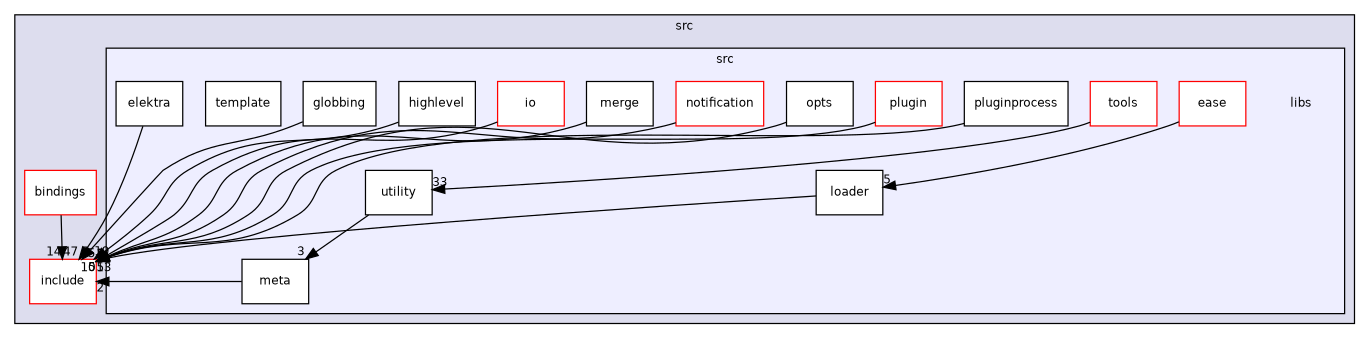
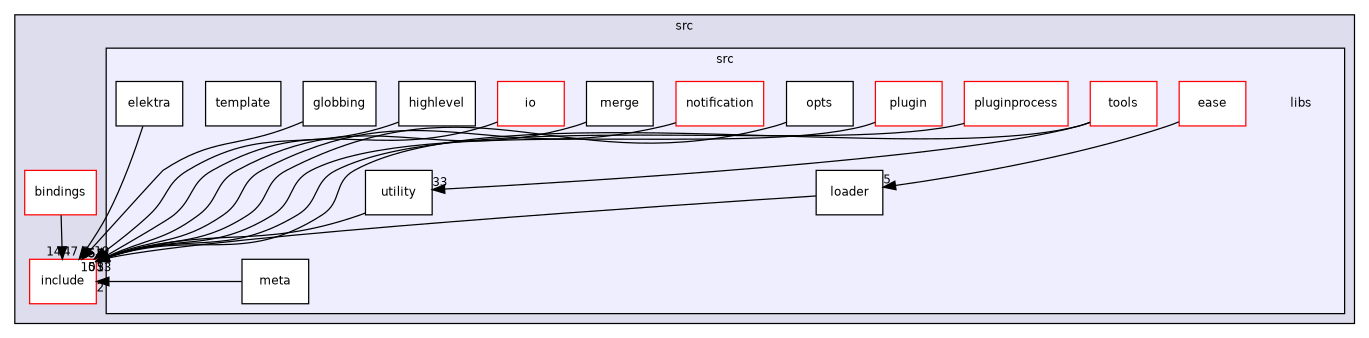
node "pluginprocess": color black -> red
edge "tools" -> "include": added
edge "utility" -> "meta": now "utility" -> "include"
